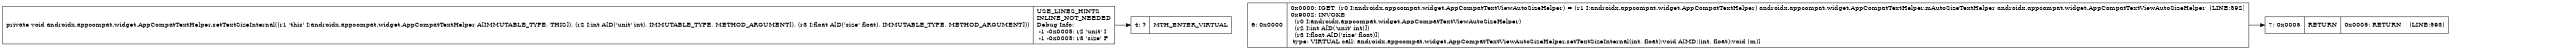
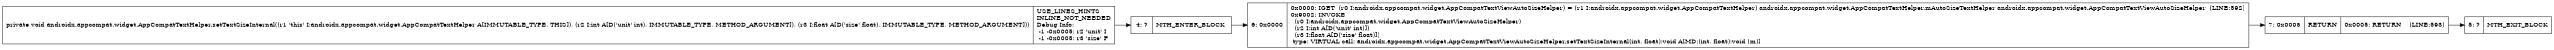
node "4: ?": text "MTH_ENTER_VIRTUAL" -> "MTH_ENTER_BLOCK"
edge "4: ?" -> "6: 0x0000": added
node "5: ?": added
